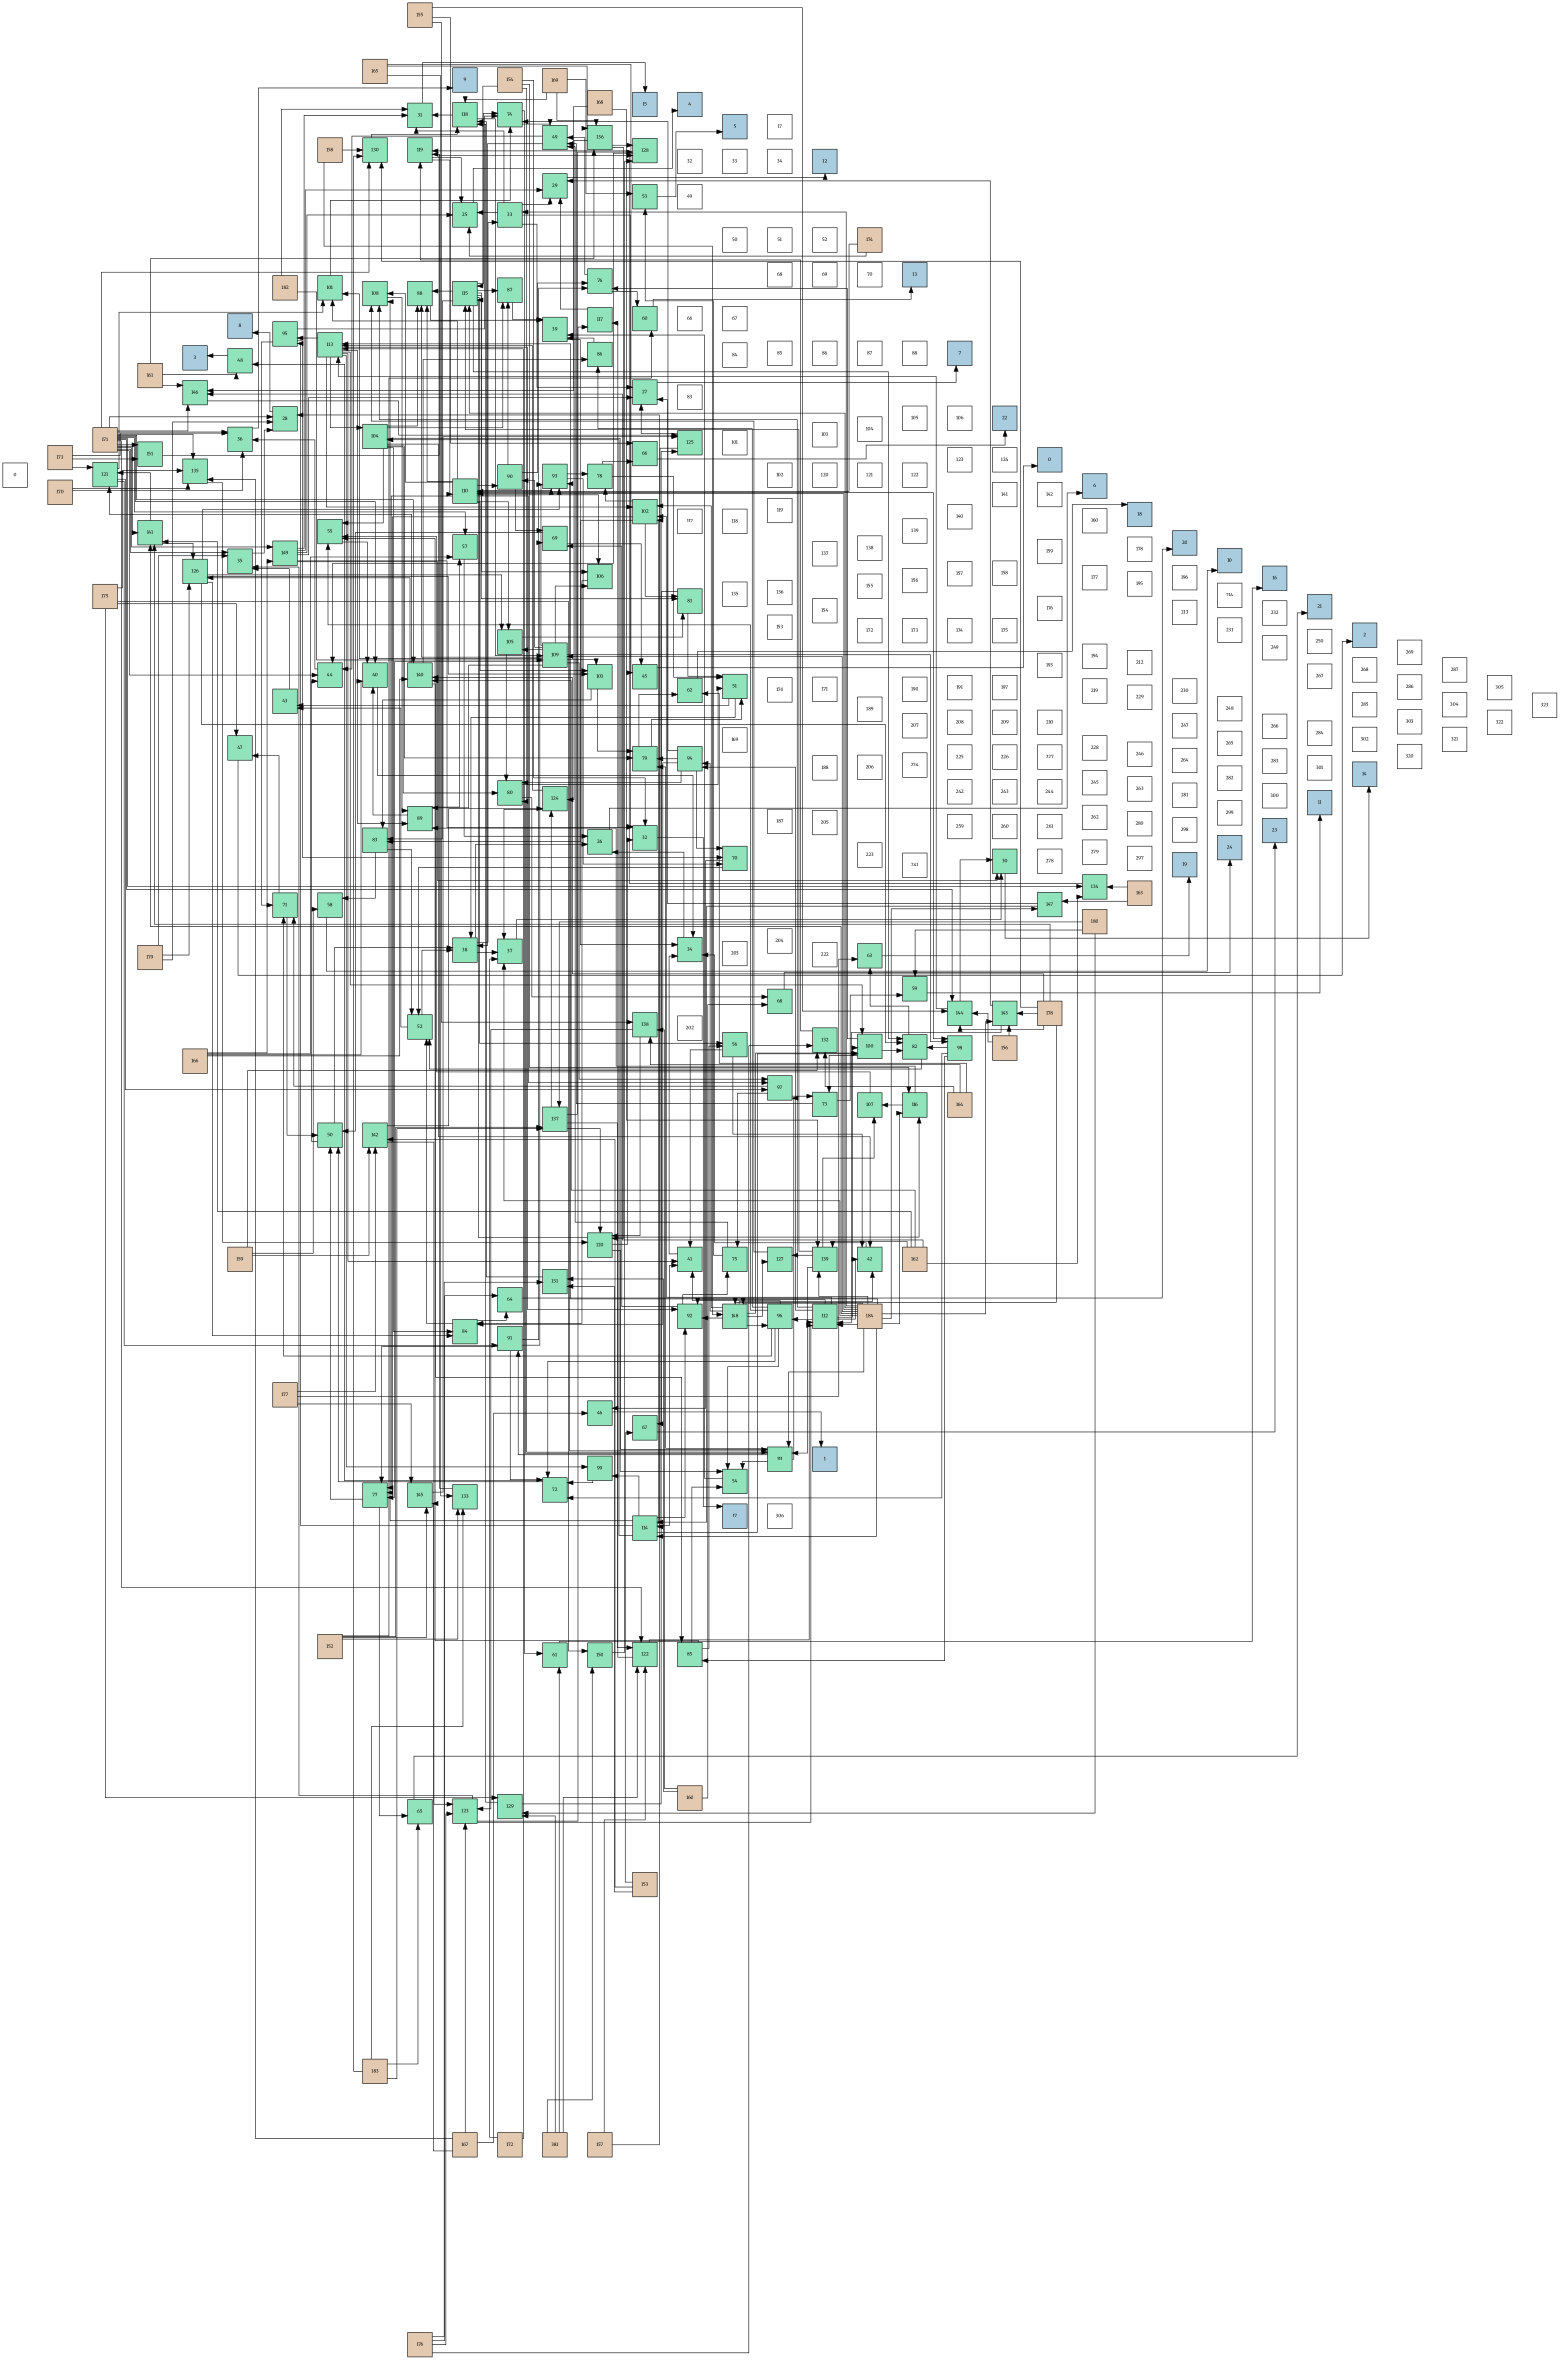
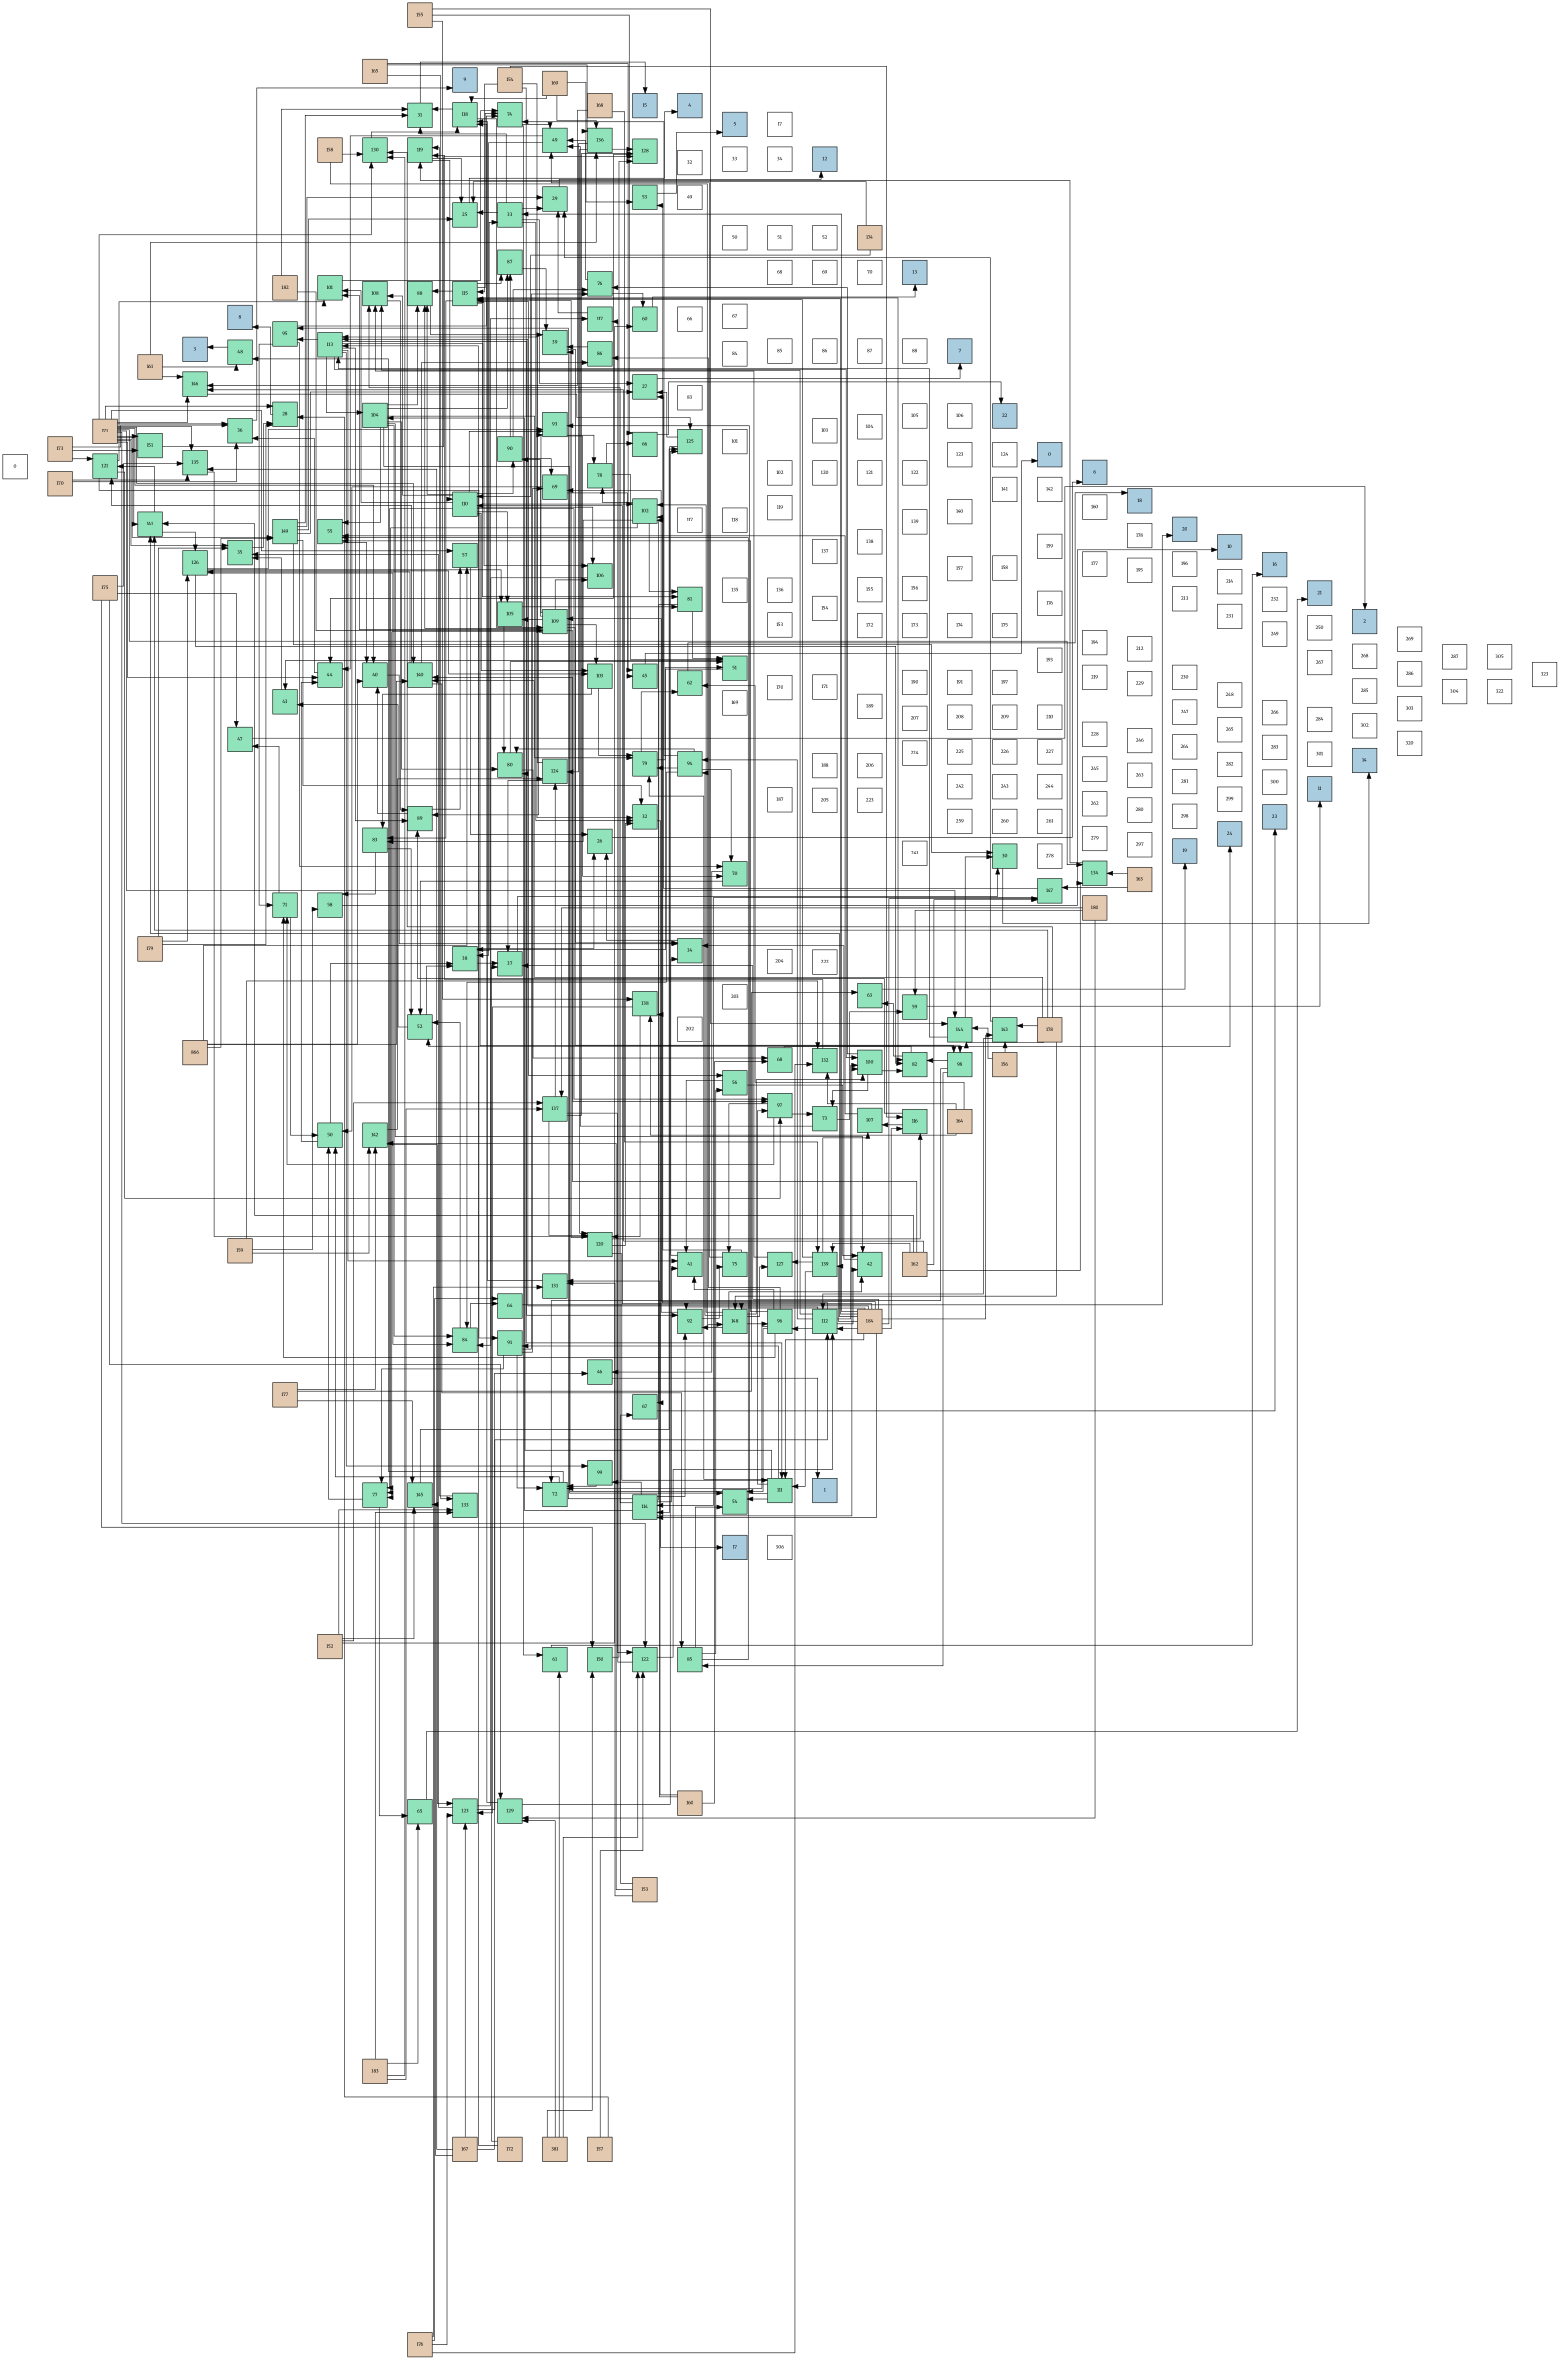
node "321": removed
node "166": label "166" -> "866"
edge "162" -> "147": added
